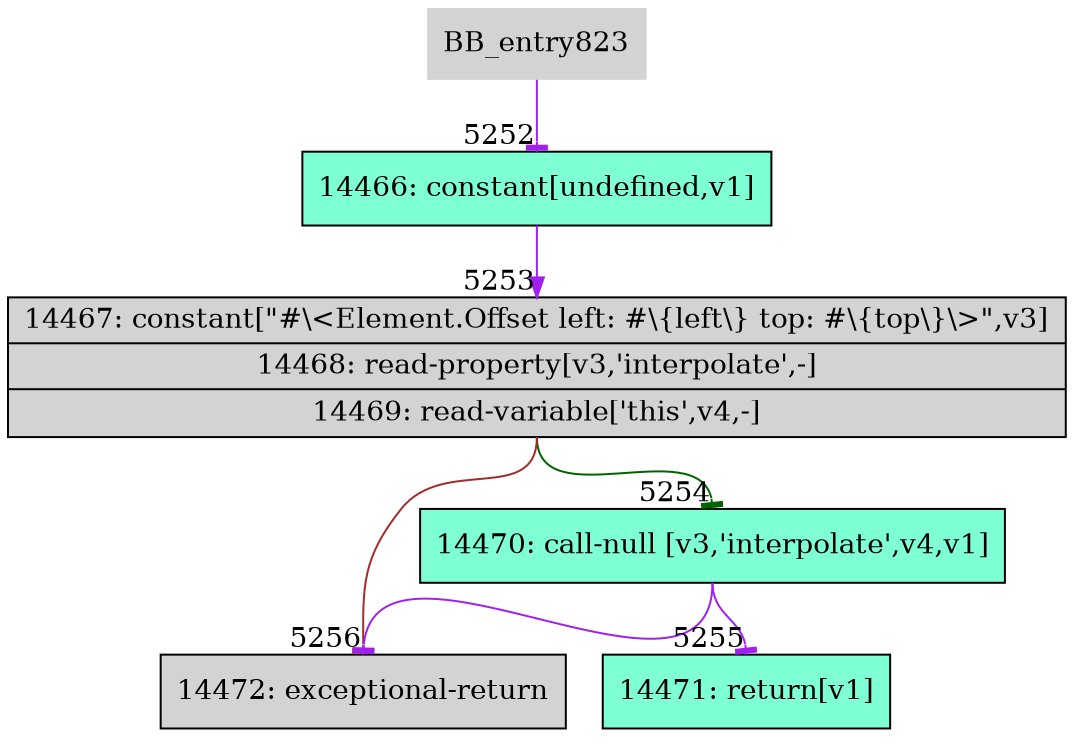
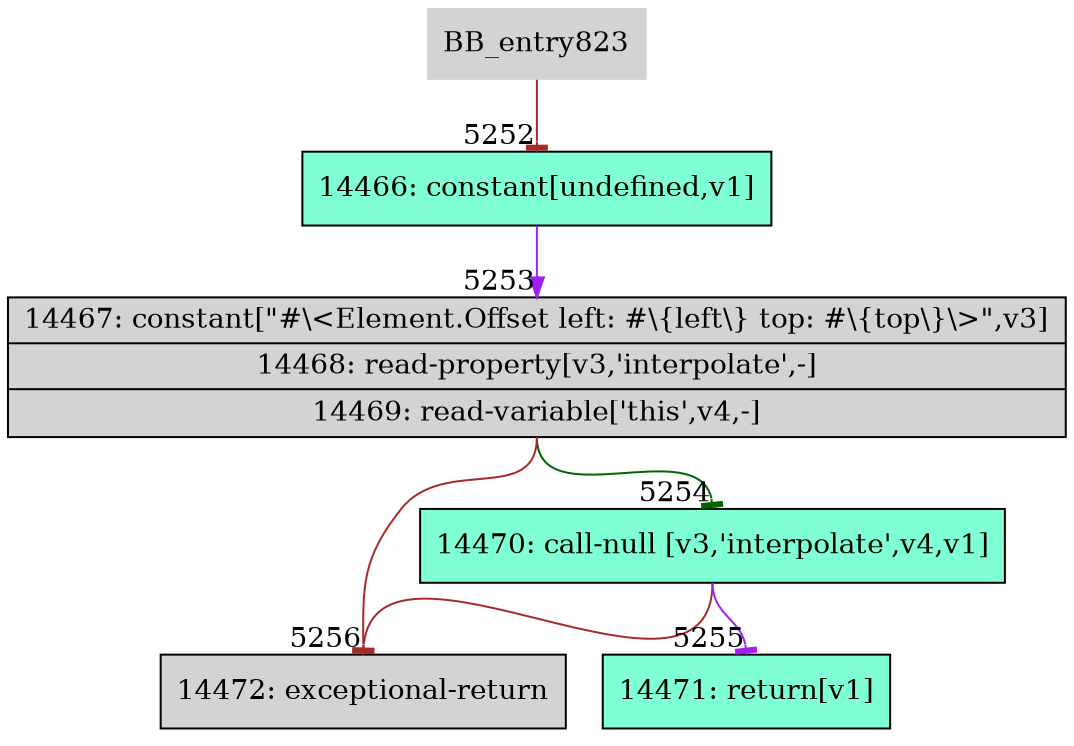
edge "BB_entry823" -> "14466: constant[undefined,v1]": color purple -> brown
edge "14470: call-null [v3,'interpolate',v4,v1]" -> "14472: exceptional-return": color purple -> brown
